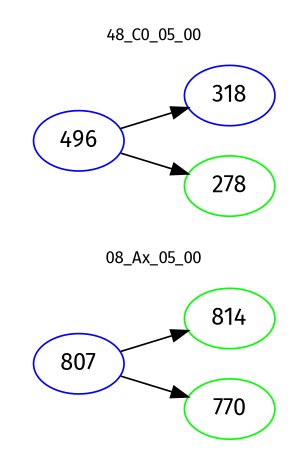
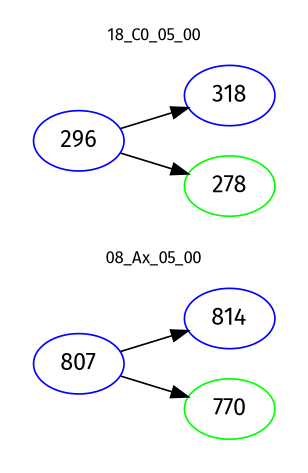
cluster "48_C0_05_00": label "48_C0_05_00" -> "18_C0_05_00"
node "496": label "496" -> "296"
node "814": color green -> blue
